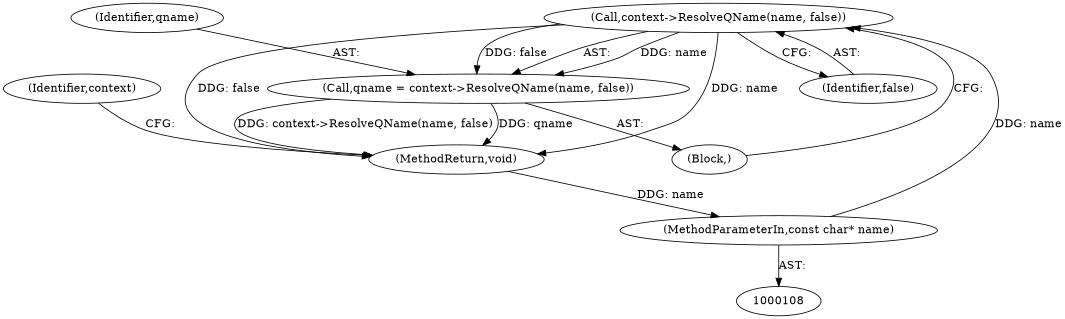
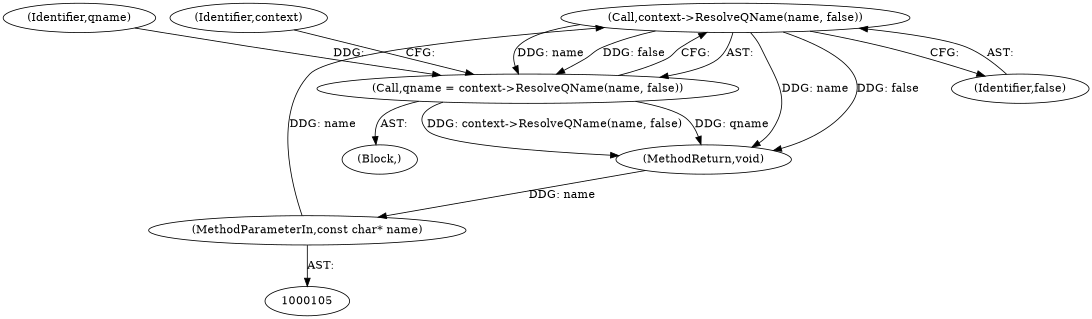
edge "(Identifier,qname)" -> "(Call,qname = context->ResolveQName(name, false))": label "AST: " -> "DDG: "
edge "(Block,)" -> "(Call,context->ResolveQName(name, false))": now "(Call,qname = context->ResolveQName(name, false))" -> "(Call,context->ResolveQName(name, false))"
edge "(Identifier,context)" -> "(MethodReturn,void)": now "(Identifier,context)" -> "(Call,qname = context->ResolveQName(name, false))"
node "1000108": label "1000108" -> "1000105"
